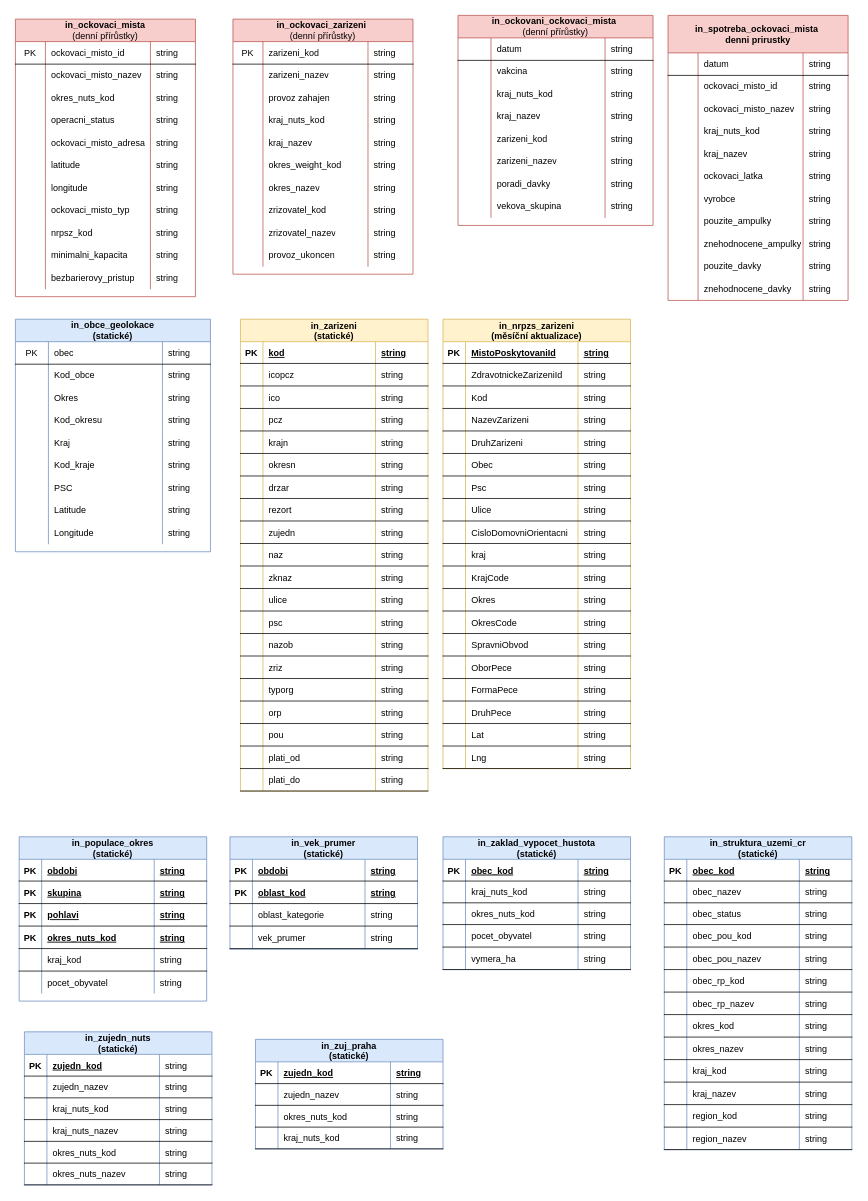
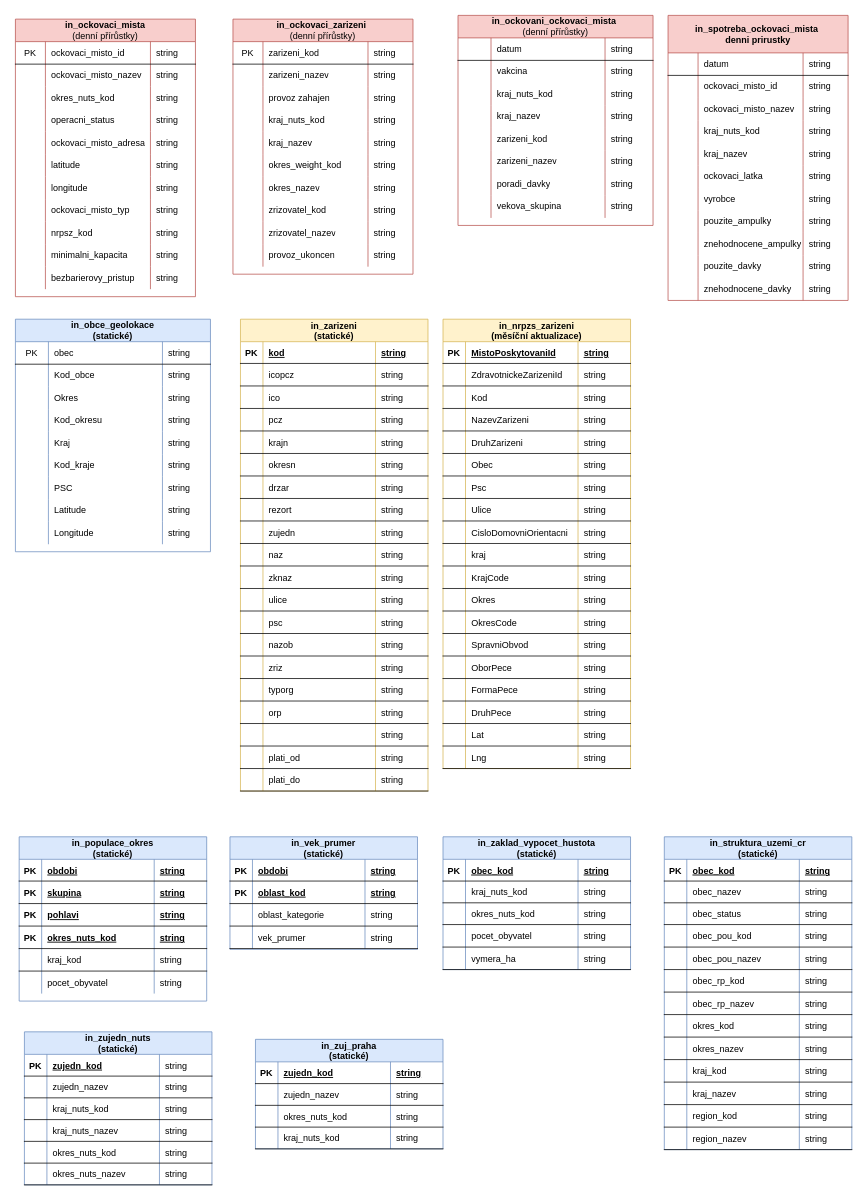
node "pou": removed
